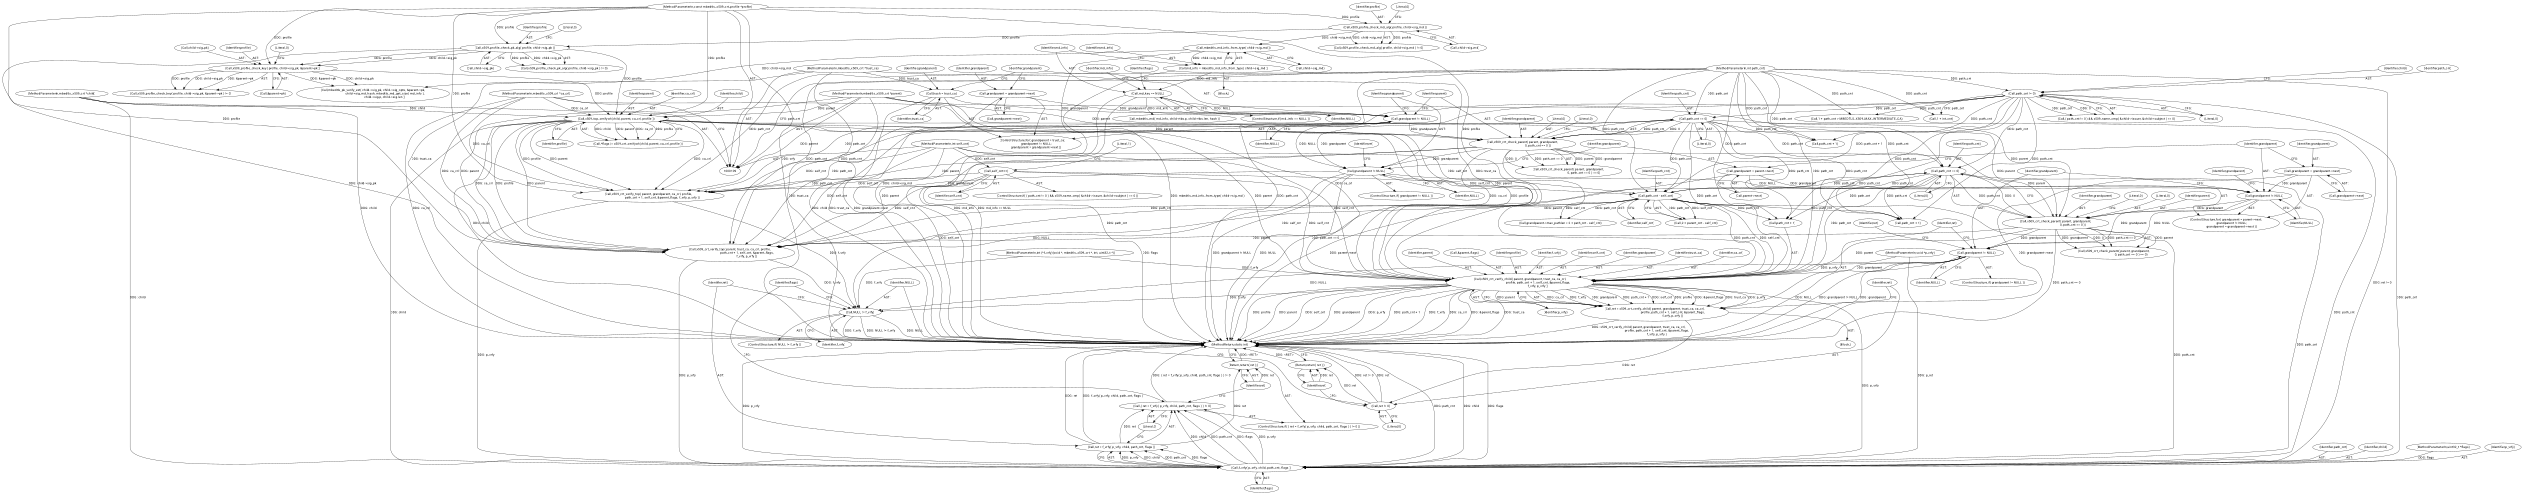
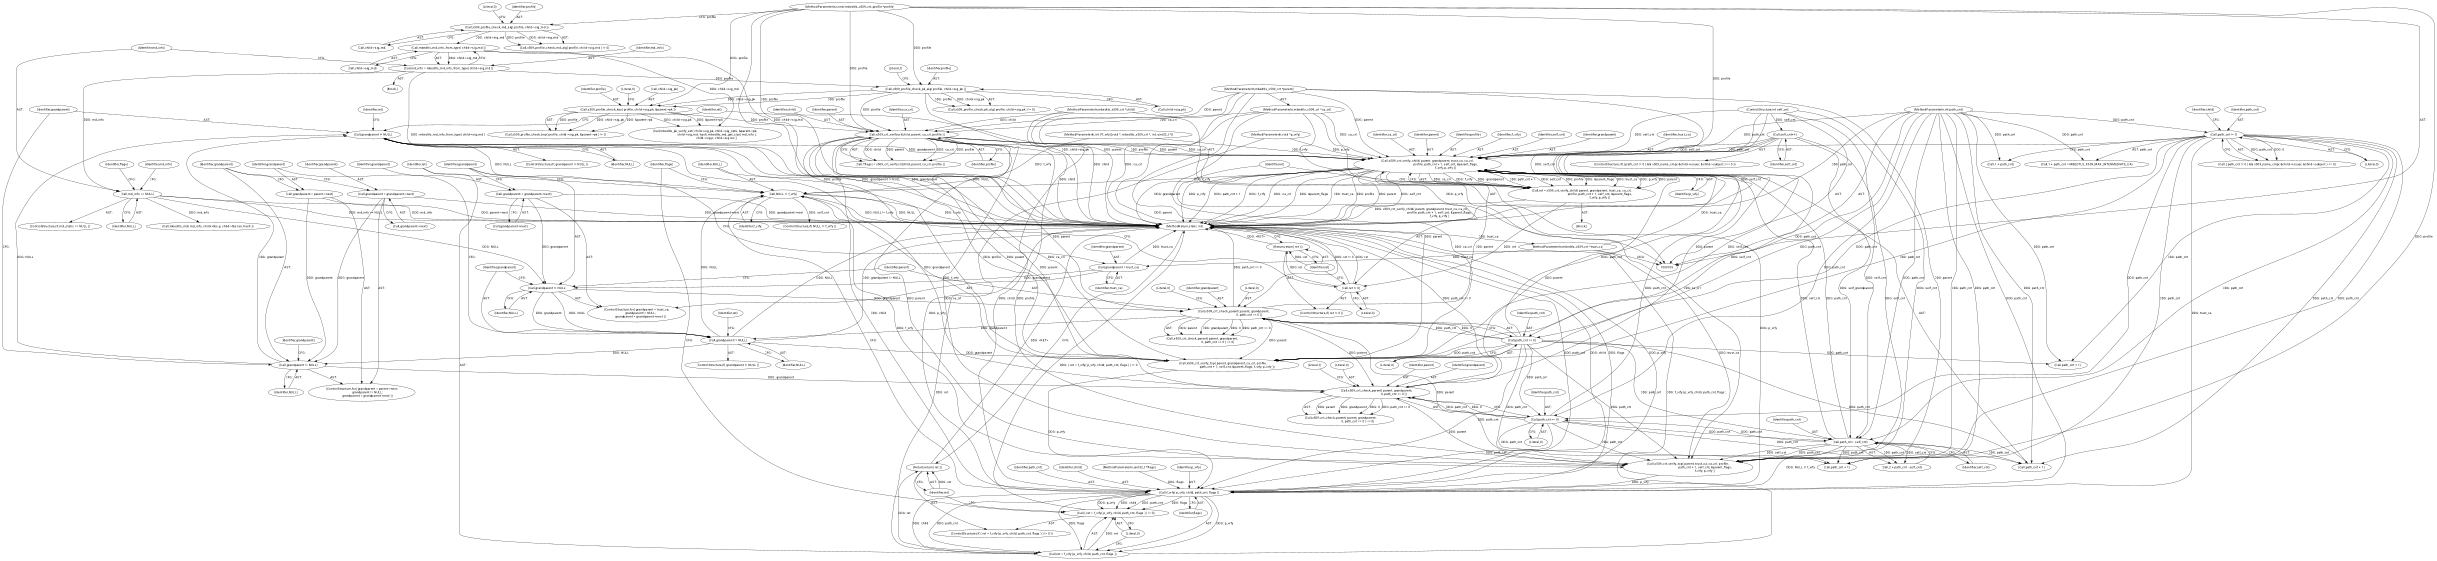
edge "(MethodParameterIn,const mbedtls_x509_crt_profile *profile)" -> "(Call,x509_profile_check_md_alg( profile, child->sig_md ))": label "DDG: profile" -> "CFG: profile"
edge "(Call,x509_profile_check_md_alg( profile, child->sig_md ))" -> "(Call,x509_profile_check_pk_alg( profile, child->sig_pk ))": now "(Call,md_info = mbedtls_md_info_from_type( child->sig_md ))" -> "(Call,x509_profile_check_pk_alg( profile, child->sig_pk ))"
node "(Call,&parent->pk)": removed
node "(Call,hash = trust_ca)": label "(Call,hash = trust_ca)" -> "(Call,grandparent = trust_ca)"
node "(Call,md_key == NULL)": label "(Call,md_key == NULL)" -> "(Call,md_info == NULL)"
edge "(Call,path_cnt != 0)" -> "(Call,1 + path_cnt > MBEDTLS_X509_MAX_INTERMEDIATE_CA)": label "DDG: path_cnt" -> "AST: path_cnt"
node "(Call,x509_top_verifycrl(child, parent, ca_crl, profile ))": label "(Call,x509_top_verifycrl(child, parent, ca_crl, profile ))" -> "(Call,x509_crt_verifycrl(child, parent, ca_crl, profile ))"
edge "(MethodParameterIn,mbedtls_x509_crt *trust_ca)" -> "1000109": label "AST: " -> "DDG: "
edge "(MethodParameterIn,int path_cnt)" -> "1000109": label "CFG: path_cnt" -> "AST: "
node "(ControlStructure,if( md_info == NULL ))": label "(ControlStructure,if( md_info == NULL ))" -> "(ControlStructure,if( md_static == NULL ))"
node "(Call,1 + int_cnt)": label "(Call,1 + int_cnt)" -> "(Call,1 + path_cnt)"
edge "(MethodParameterIn,mbedtls_x509_crt *child)" -> "1000109": label "AST: " -> "DDG: p_vrfy"
edge "(MethodParameterIn,mbedtls_x509_crl *ca_crl)" -> "1000109": label "CFG: " -> "AST: "
edge "(MethodParameterIn,mbedtls_x509_crt *parent)" -> "1000109": now "(MethodParameterIn,mbedtls_x509_crt *parent)" -> "(MethodParameterIn,mbedtls_x509_crl *ca_crl)"
node "(MethodParameterIn,int self_cnt)": label "(MethodParameterIn,int self_cnt)" -> "(ControlStructure,int self_cnt)"
node "(Literal,1)": removed
edge "(Call,path_cnt != 0)" -> "(Call,path_cnt - self_cnt)": label "DDG: path_cnt + 1" -> "DDG: path_cnt"
edge "(MethodParameterIn,const mbedtls_x509_crt_profile *profile)" -> "(MethodReturn,static int)": label "DDG: vrfy" -> "DDG: profile"
edge "(Call,self_cnt++)" -> "(Call,path_cnt - self_cnt)": label "DDG: self_cnt" -> "DDG: self_grandparent"
node "(Call,parent->next)": removed
edge "(MethodParameterIn,mbedtls_x509_crt *parent)" -> "(MethodReturn,static int)": label "DDG: child" -> "DDG: parent"
node "(Call,grandparent->max_pathlen < 2 + path_cnt - self_cnt)": removed
node "(Call,2 + parent_cnt - self_cnt)": label "(Call,2 + parent_cnt - self_cnt)" -> "(Call,2 + path_cnt - self_cnt)"
edge "(Call,self_cnt++)" -> "(MethodReturn,static int)": label "DDG: flags" -> "DDG: self_cnt"
node "(Call,&parent_flags)": removed
edge "(MethodParameterIn,int path_cnt)" -> "(Call,f_vrfy( p_vrfy, child, path_cnt, flags ))": label "DDG: ret != 0" -> "DDG: path_cnt"
edge "(Call,path_cnt != 0)" -> "(Call,f_vrfy( p_vrfy, child, path_cnt, flags ))": label "DDG: path_cnt" -> "DDG: trust_ca"
node "(ControlStructure,if( ret != 0 ))": added
edge "(Call,NULL != f_vrfy)" -> "(ControlStructure,if( NULL != f_vrfy ))": label "AST: " -> "DDG: self_cnt"
edge "(MethodParameterIn,mbedtls_x509_crt *trust_ca)" -> "(MethodReturn,static int)": reversed
edge "(Call,path_cnt - self_cnt)" -> "(Call,f_vrfy( p_vrfy, child, path_cnt, flags ))": label "DDG: path_cnt" -> "DDG: NULL != f_vrfy"
edge "(MethodParameterIn,void *p_vrfy)" -> "(Call,f_vrfy( p_vrfy, child, path_cnt, flags ))": label "DDG: p_ret" -> "DDG: p_vrfy"
edge "(Call,ret = f_vrfy( p_vrfy, child, path_cnt, flags ))" -> "(Call,f_vrfy( p_vrfy, child, path_cnt, flags ))": now "(Call,NULL != f_vrfy)" -> "(Call,f_vrfy( p_vrfy, child, path_cnt, flags ))"
